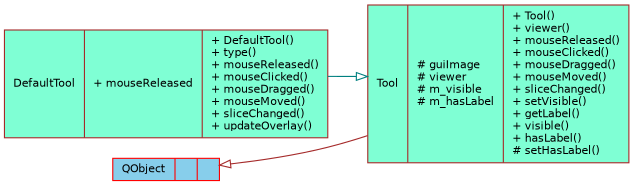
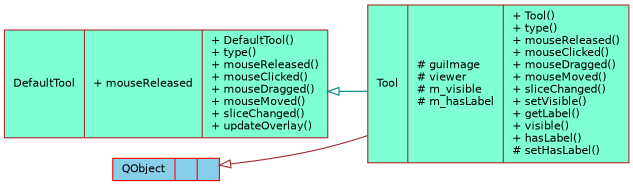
node "Tool": text "+ viewer()" -> "+ type()"
edge "DefaultTool" -> "Tool": reversed
